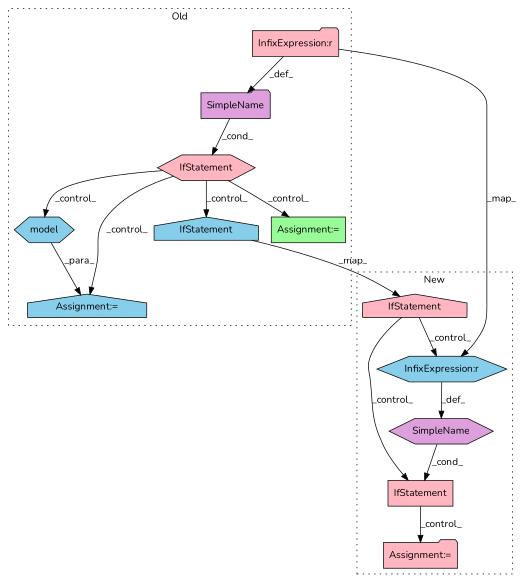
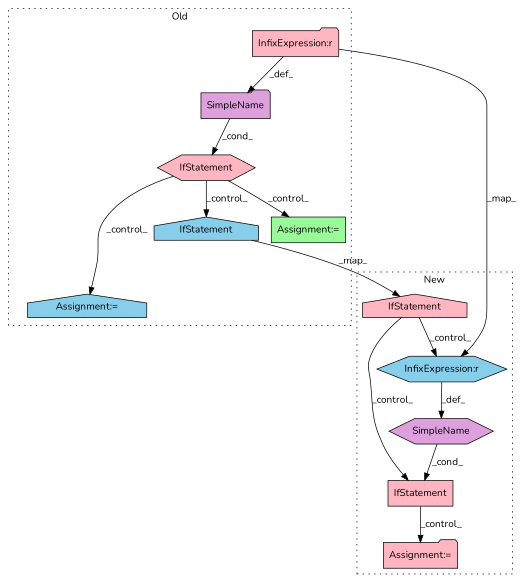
node "model": removed
